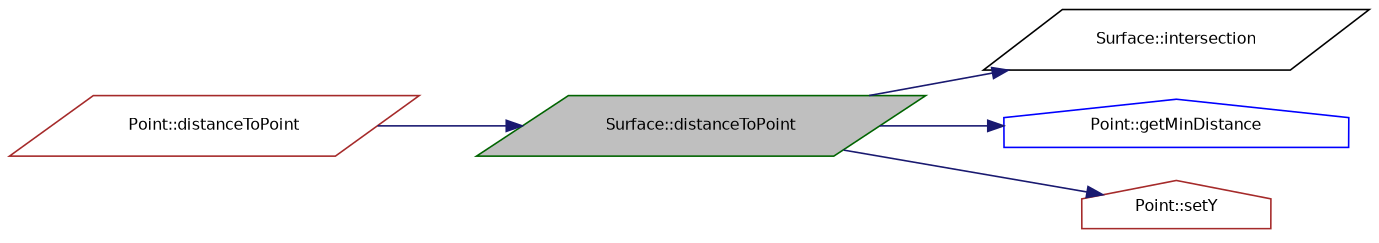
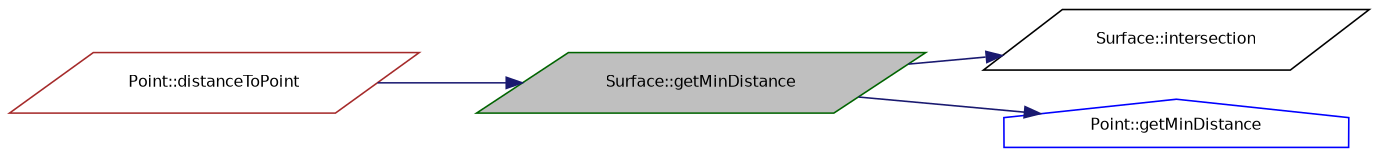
node "Surface::distanceToPoint": label "Surface::distanceToPoint" -> "Surface::getMinDistance"
node "Point::setY": removed
